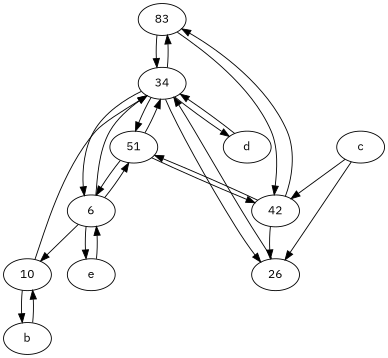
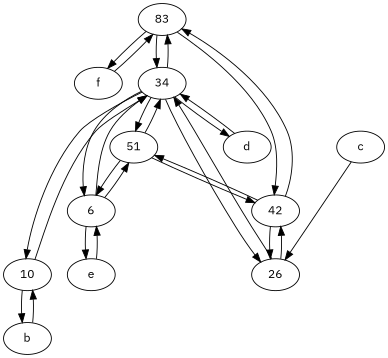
node "f": added
edge "c" -> "42": now "26" -> "42"
edge "6" -> "10": now "34" -> "10"
